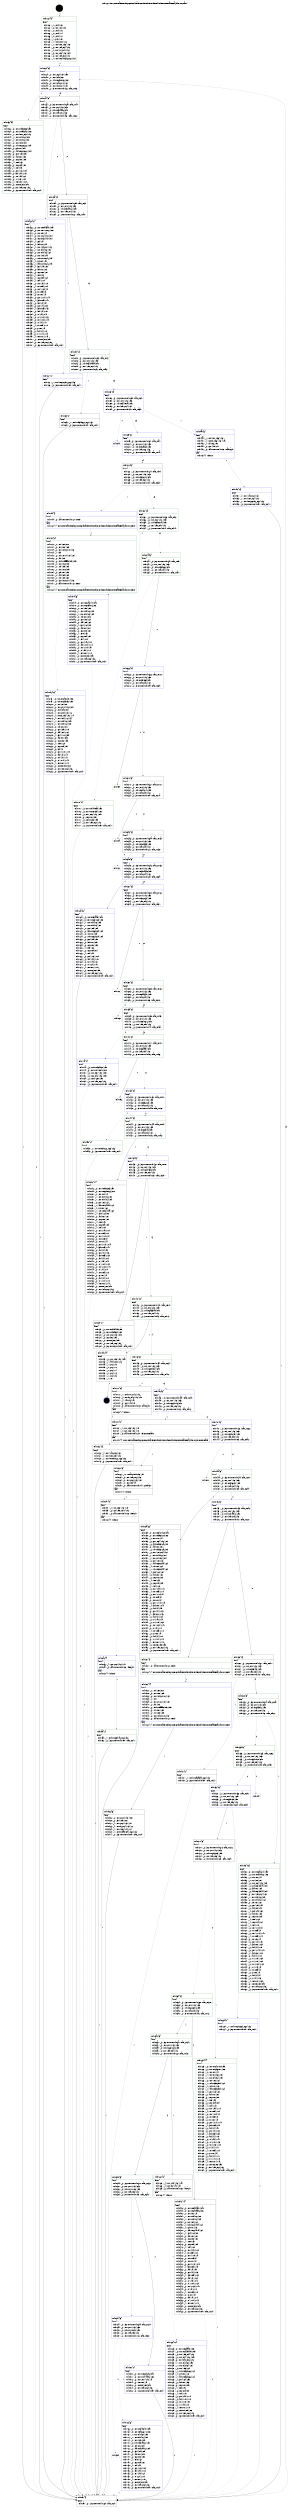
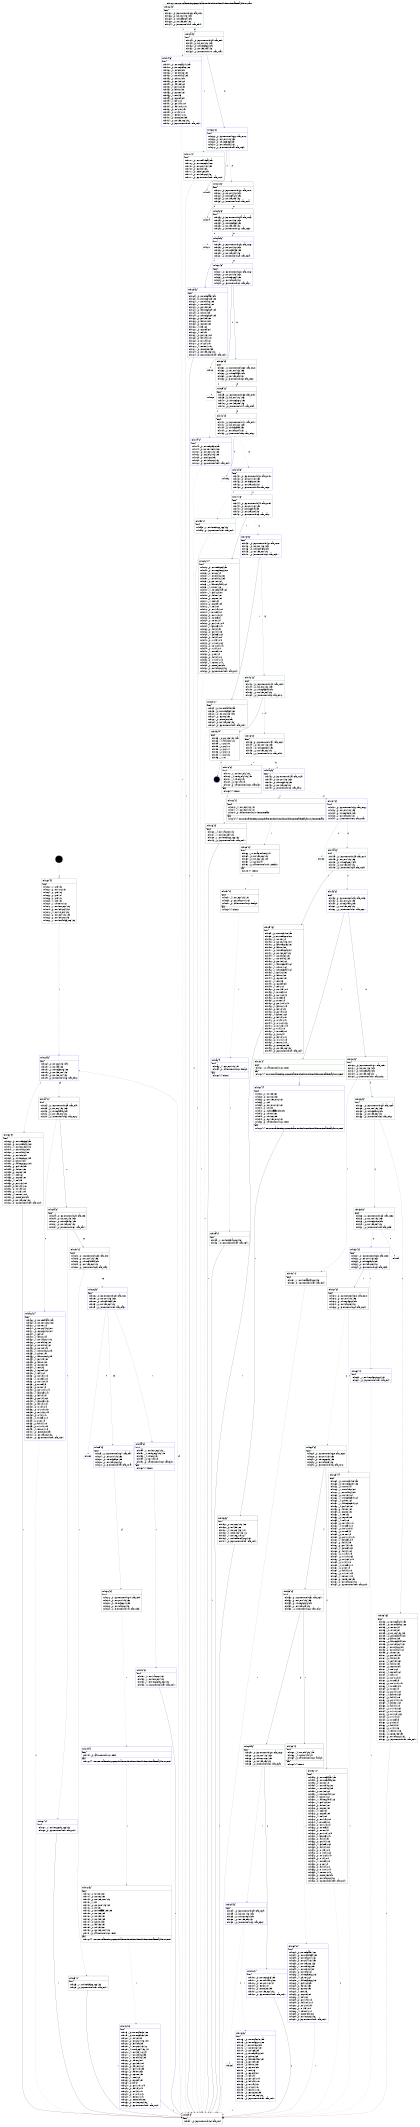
edge "0x401318 [25]" -> "0x401331 [25]": removed, label "23"
